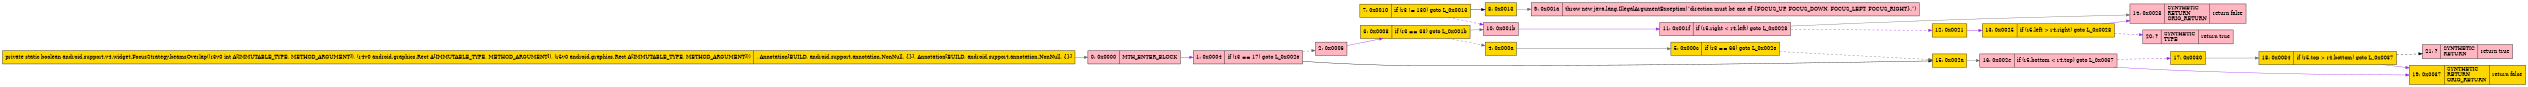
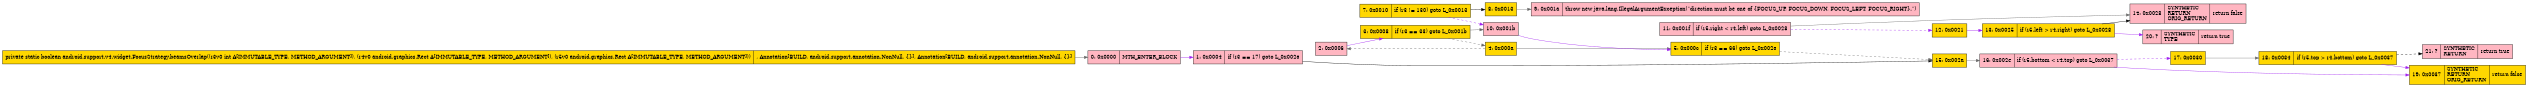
edge "13: 0x0025" -> "14: 0x0028": color purple -> black
edge "10: 0x001b" -> "11: 0x001f": now "10: 0x001b" -> "5: 0x000c"
edge "13: 0x0025" -> "20: ?": style dashed -> solid
edge "1: 0x0004" -> "2: 0x0006": now "4: 0x000a" -> "2: 0x0006"
